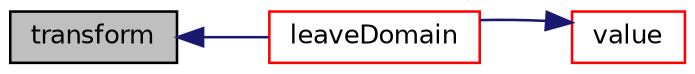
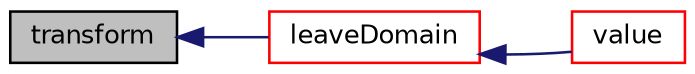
edge "leaveDomain" -> "value": reversed
